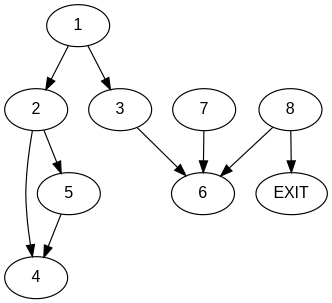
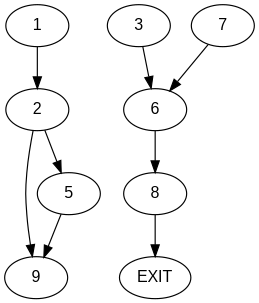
edge "1" -> "3": removed
edge "8" -> "6": reversed
node "4": label "4" -> "9"
